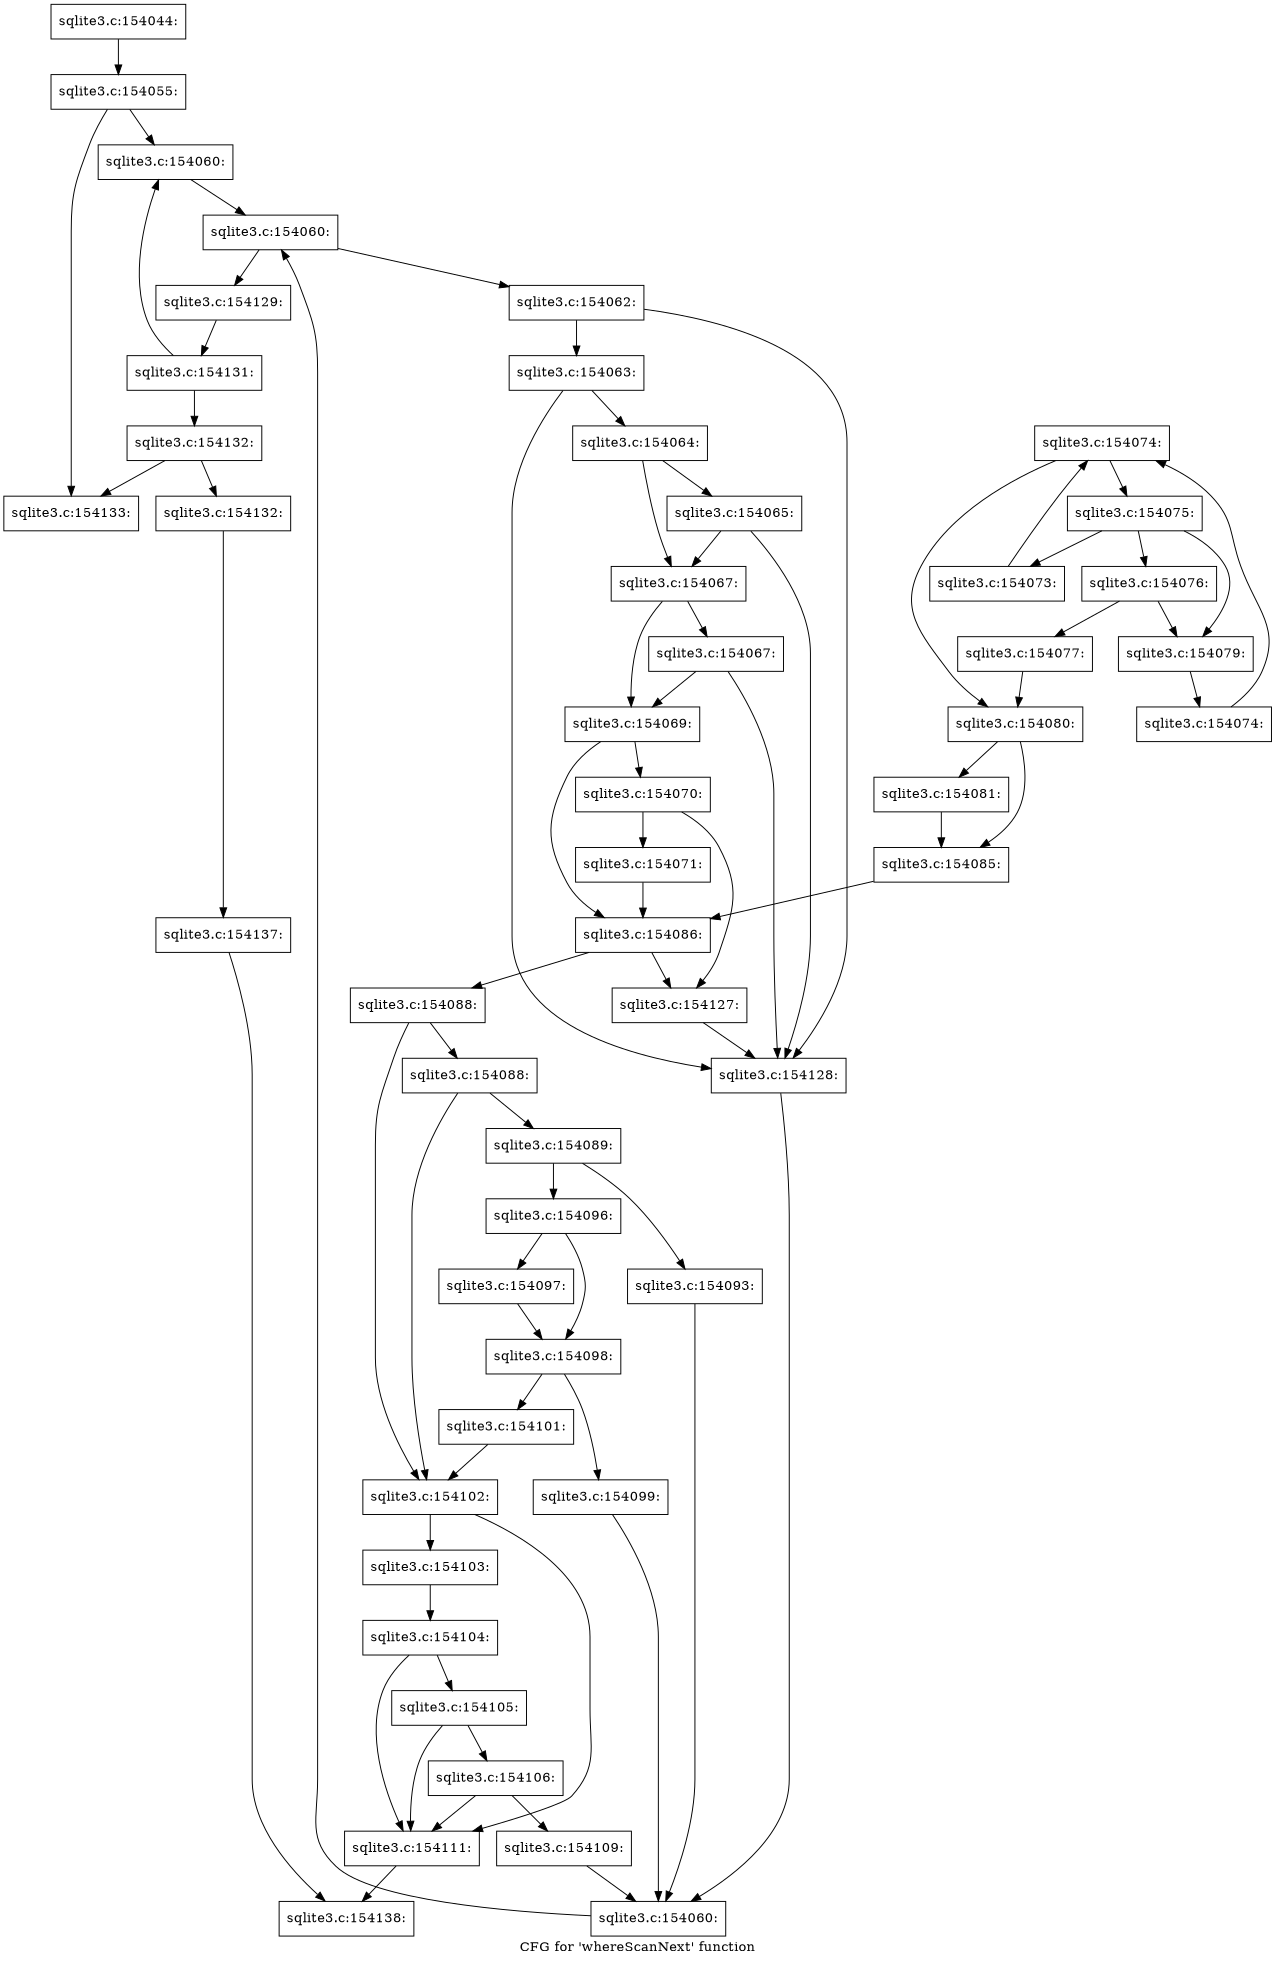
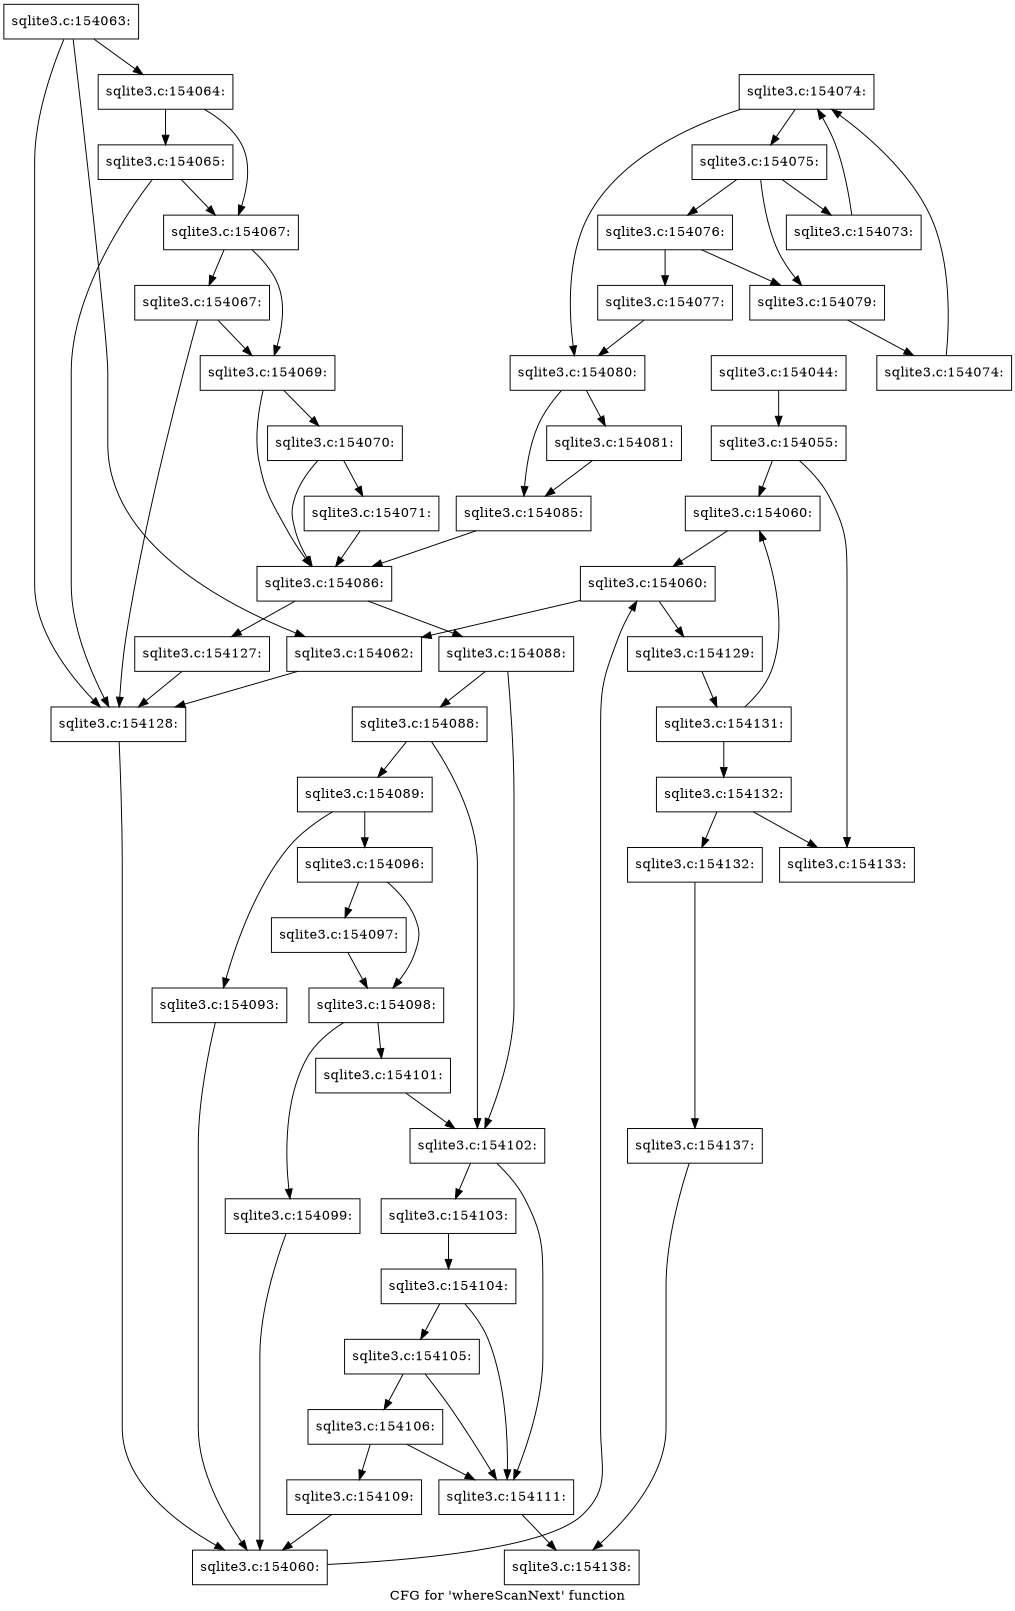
edge "sqlite3.c:154062:" -> "sqlite3.c:154063:": reversed
edge "sqlite3.c:154070:" -> "sqlite3.c:154127:": now "sqlite3.c:154070:" -> "sqlite3.c:154086:"
